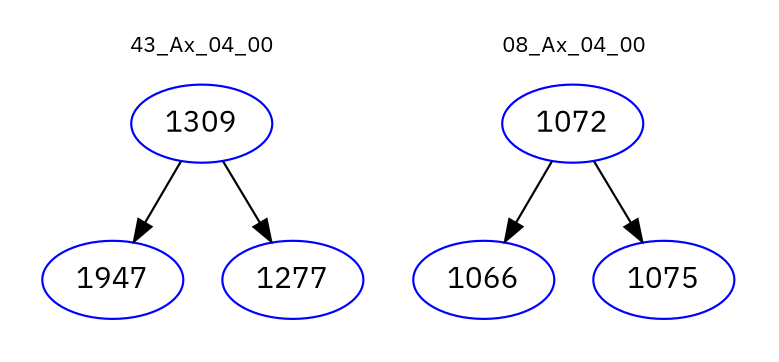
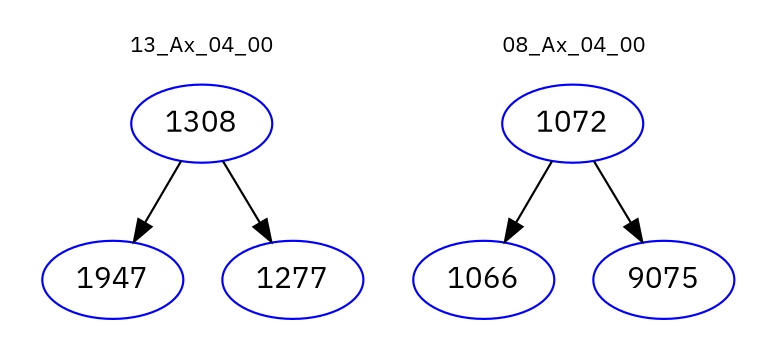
cluster "43_Ax_04_00": label "43_Ax_04_00" -> "13_Ax_04_00"
node "1309": label "1309" -> "1308"
node "1075": label "1075" -> "9075"
